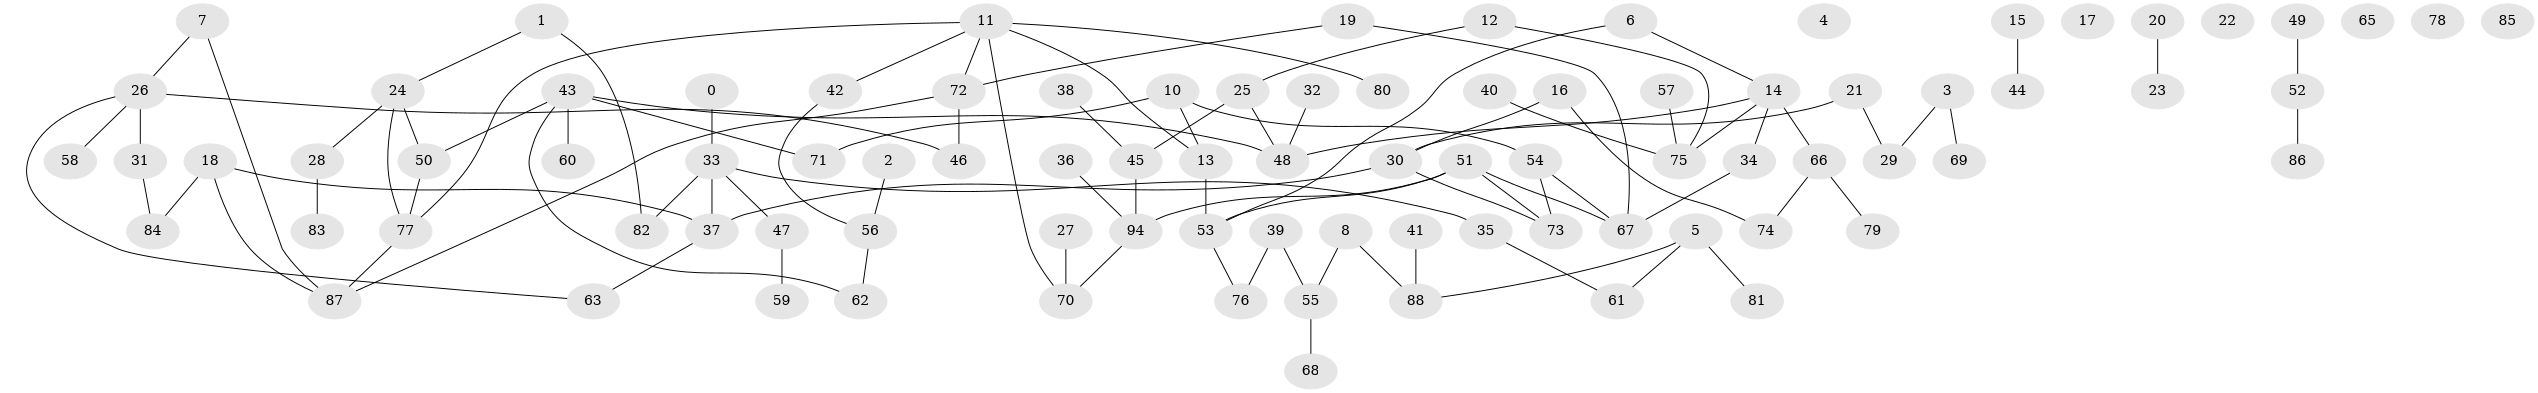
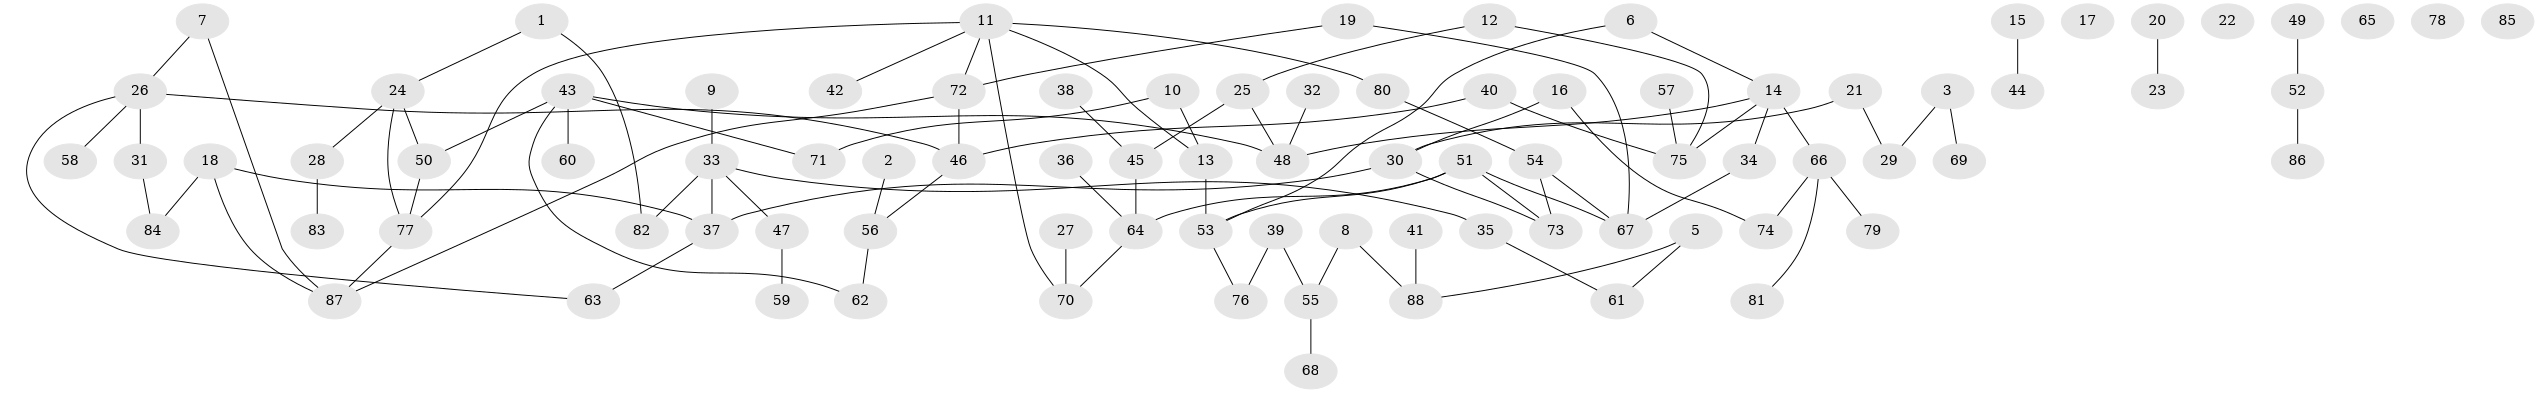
node "4": removed
node "0": label "0" -> "9"
edge "40" -- "46": added
edge "10" -- "54": now "80" -- "54"
edge "42" -- "56": now "46" -- "56"
node "94": label "94" -> "64"
edge "5" -- "81": now "66" -- "81"
